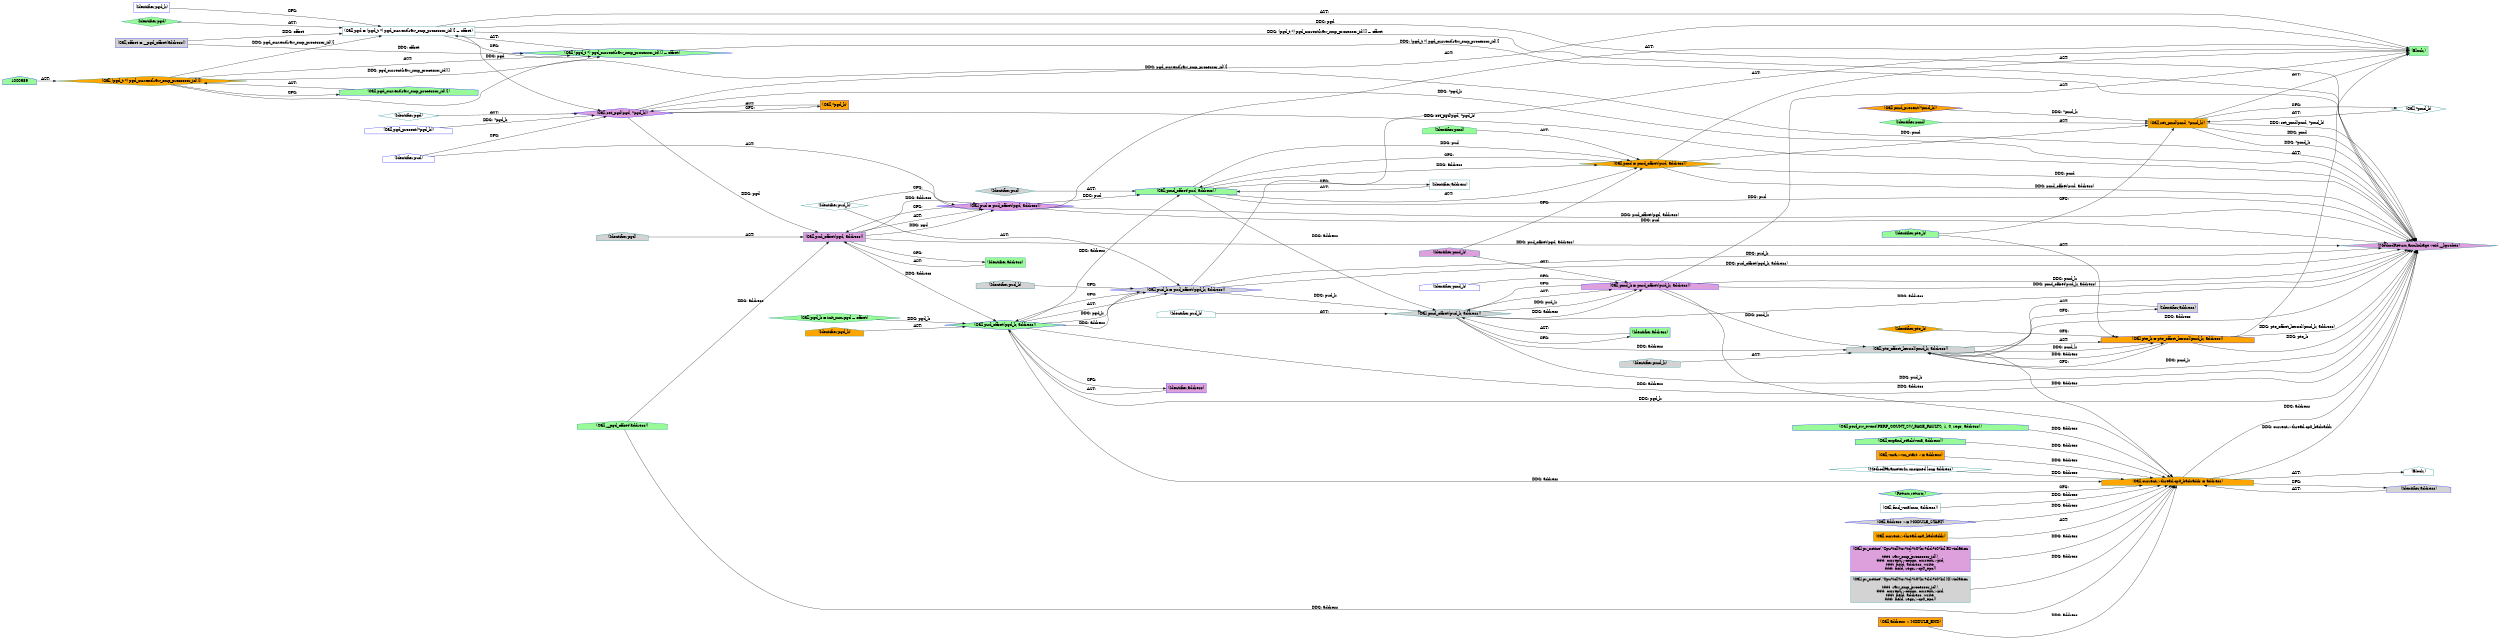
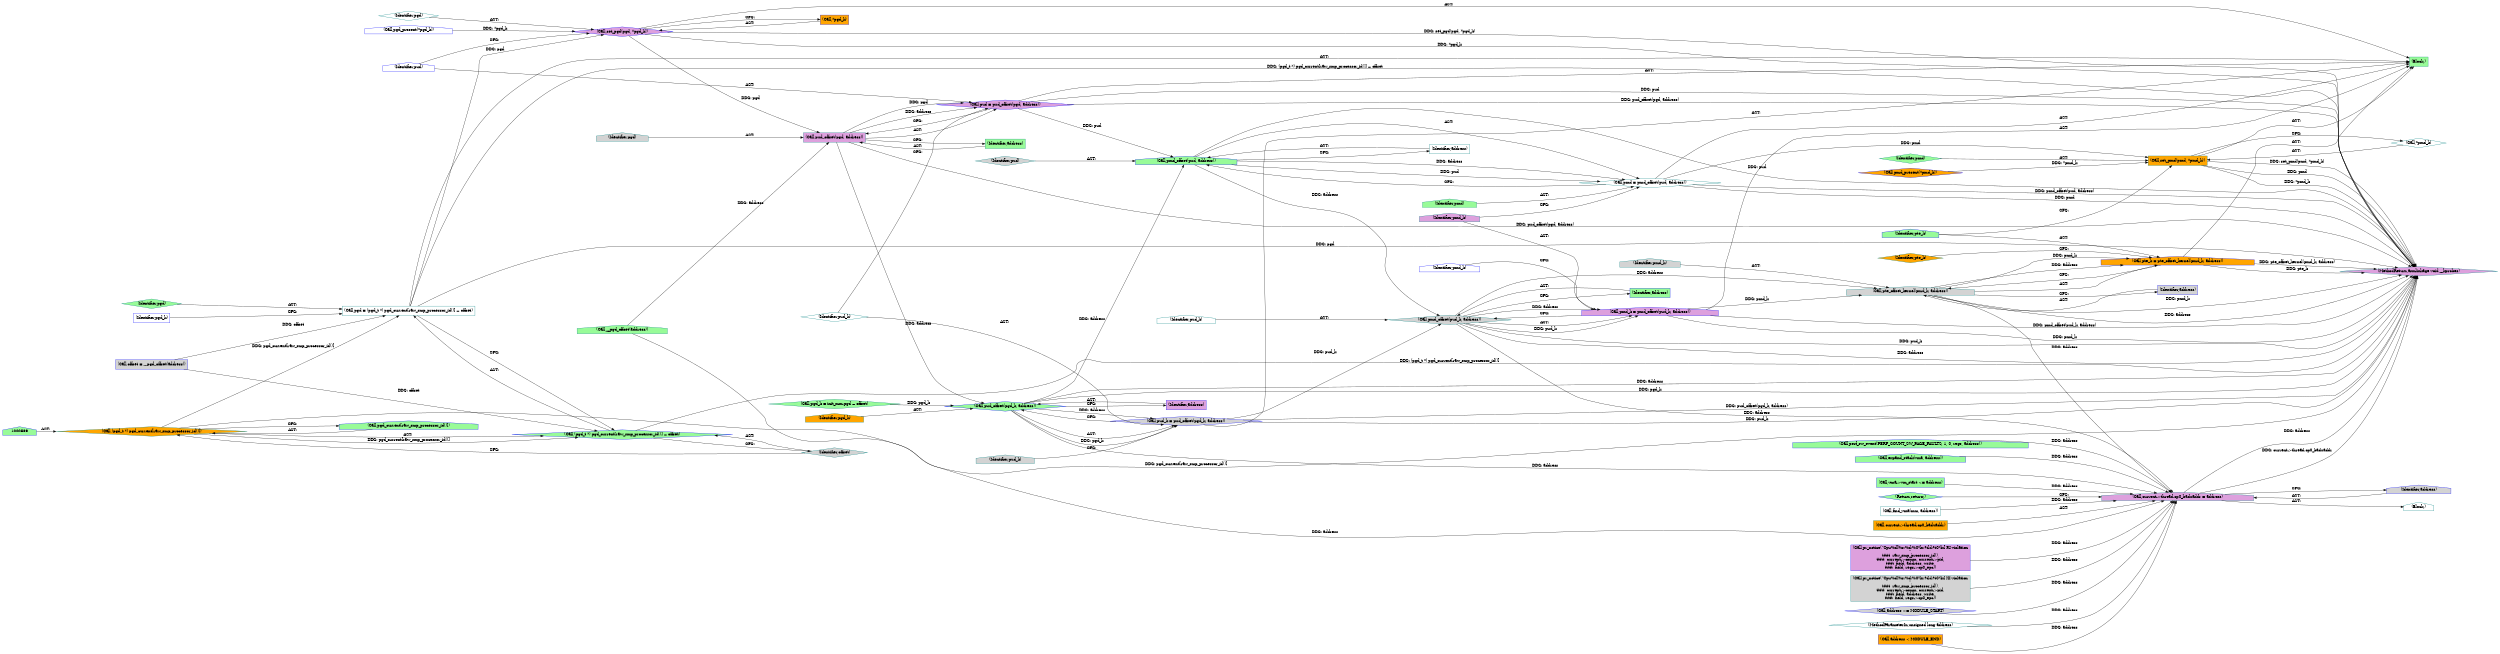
node "(Call,pmd = pmd_offset(pud, address))": fillcolor orange -> white
edge "(Call,pmd_k = pmd_offset(pud_k, address))" -> "(Call,current->thread.cp0_baduaddr = address)": now "(Call,pmd_offset(pud_k, address))" -> "(Call,current->thread.cp0_baduaddr = address)"
node "(Identifier,offset)": added
node "(Call,vma->vm_start <= address)": fillcolor orange -> palegreen
node "(Call,current->thread.cp0_baduaddr = address)": fillcolor orange -> plum
